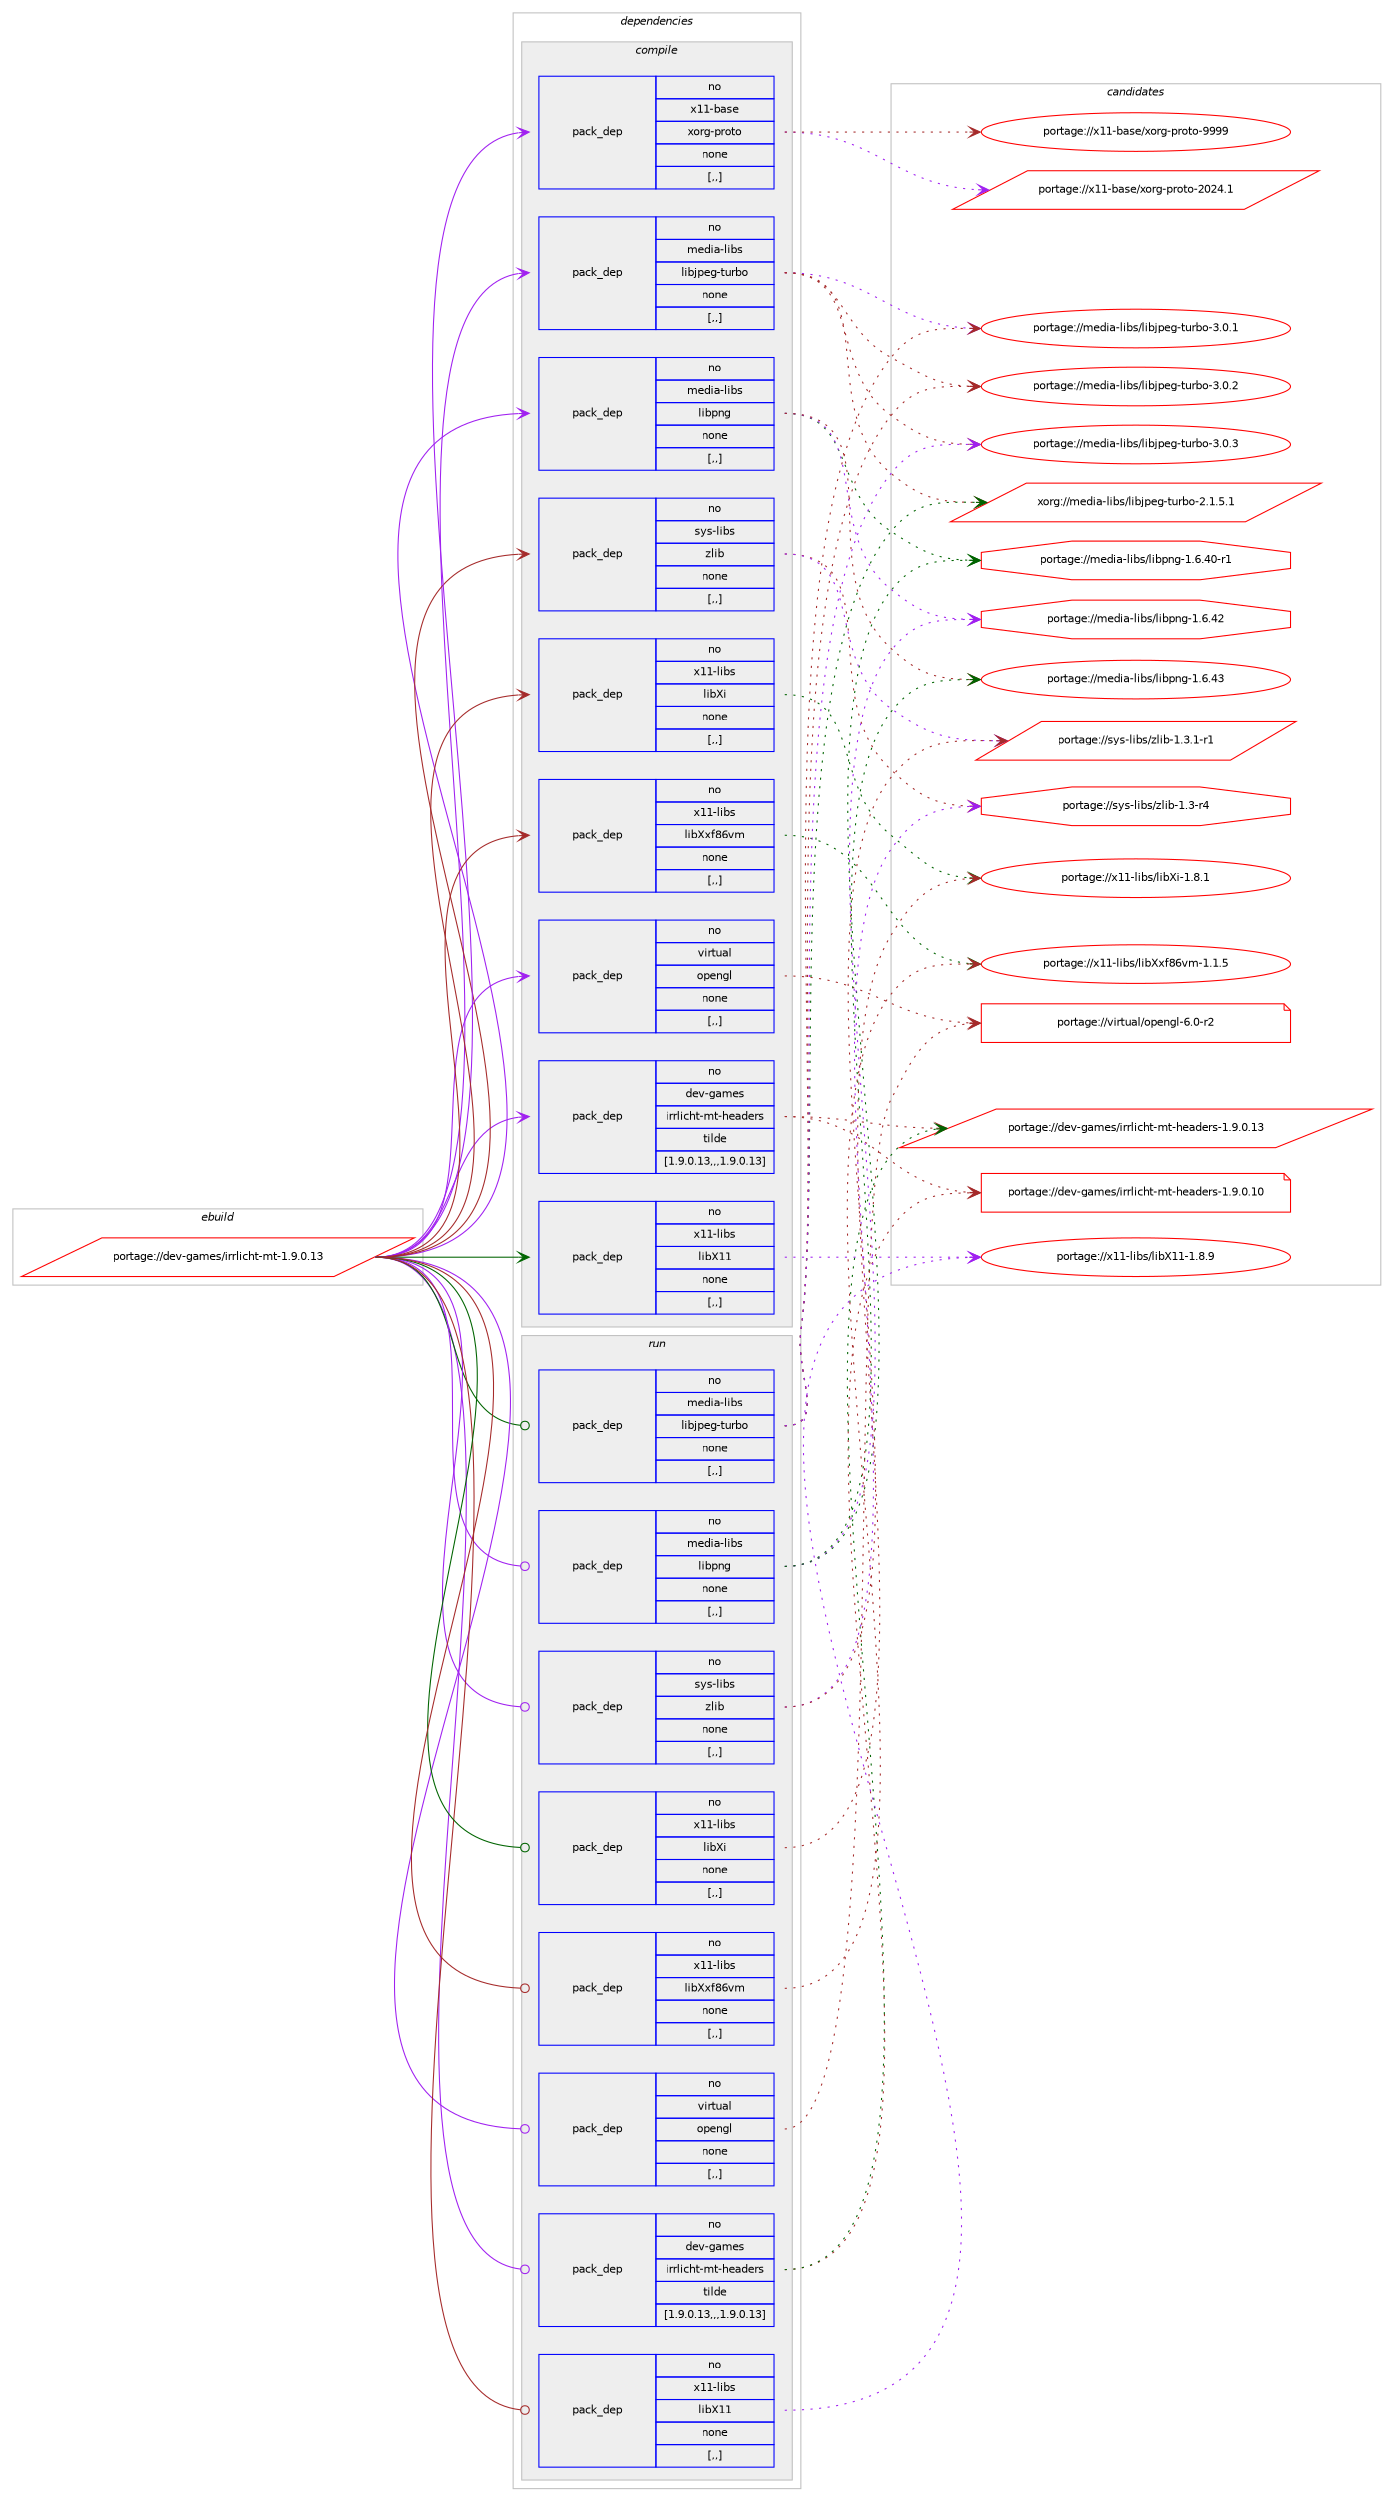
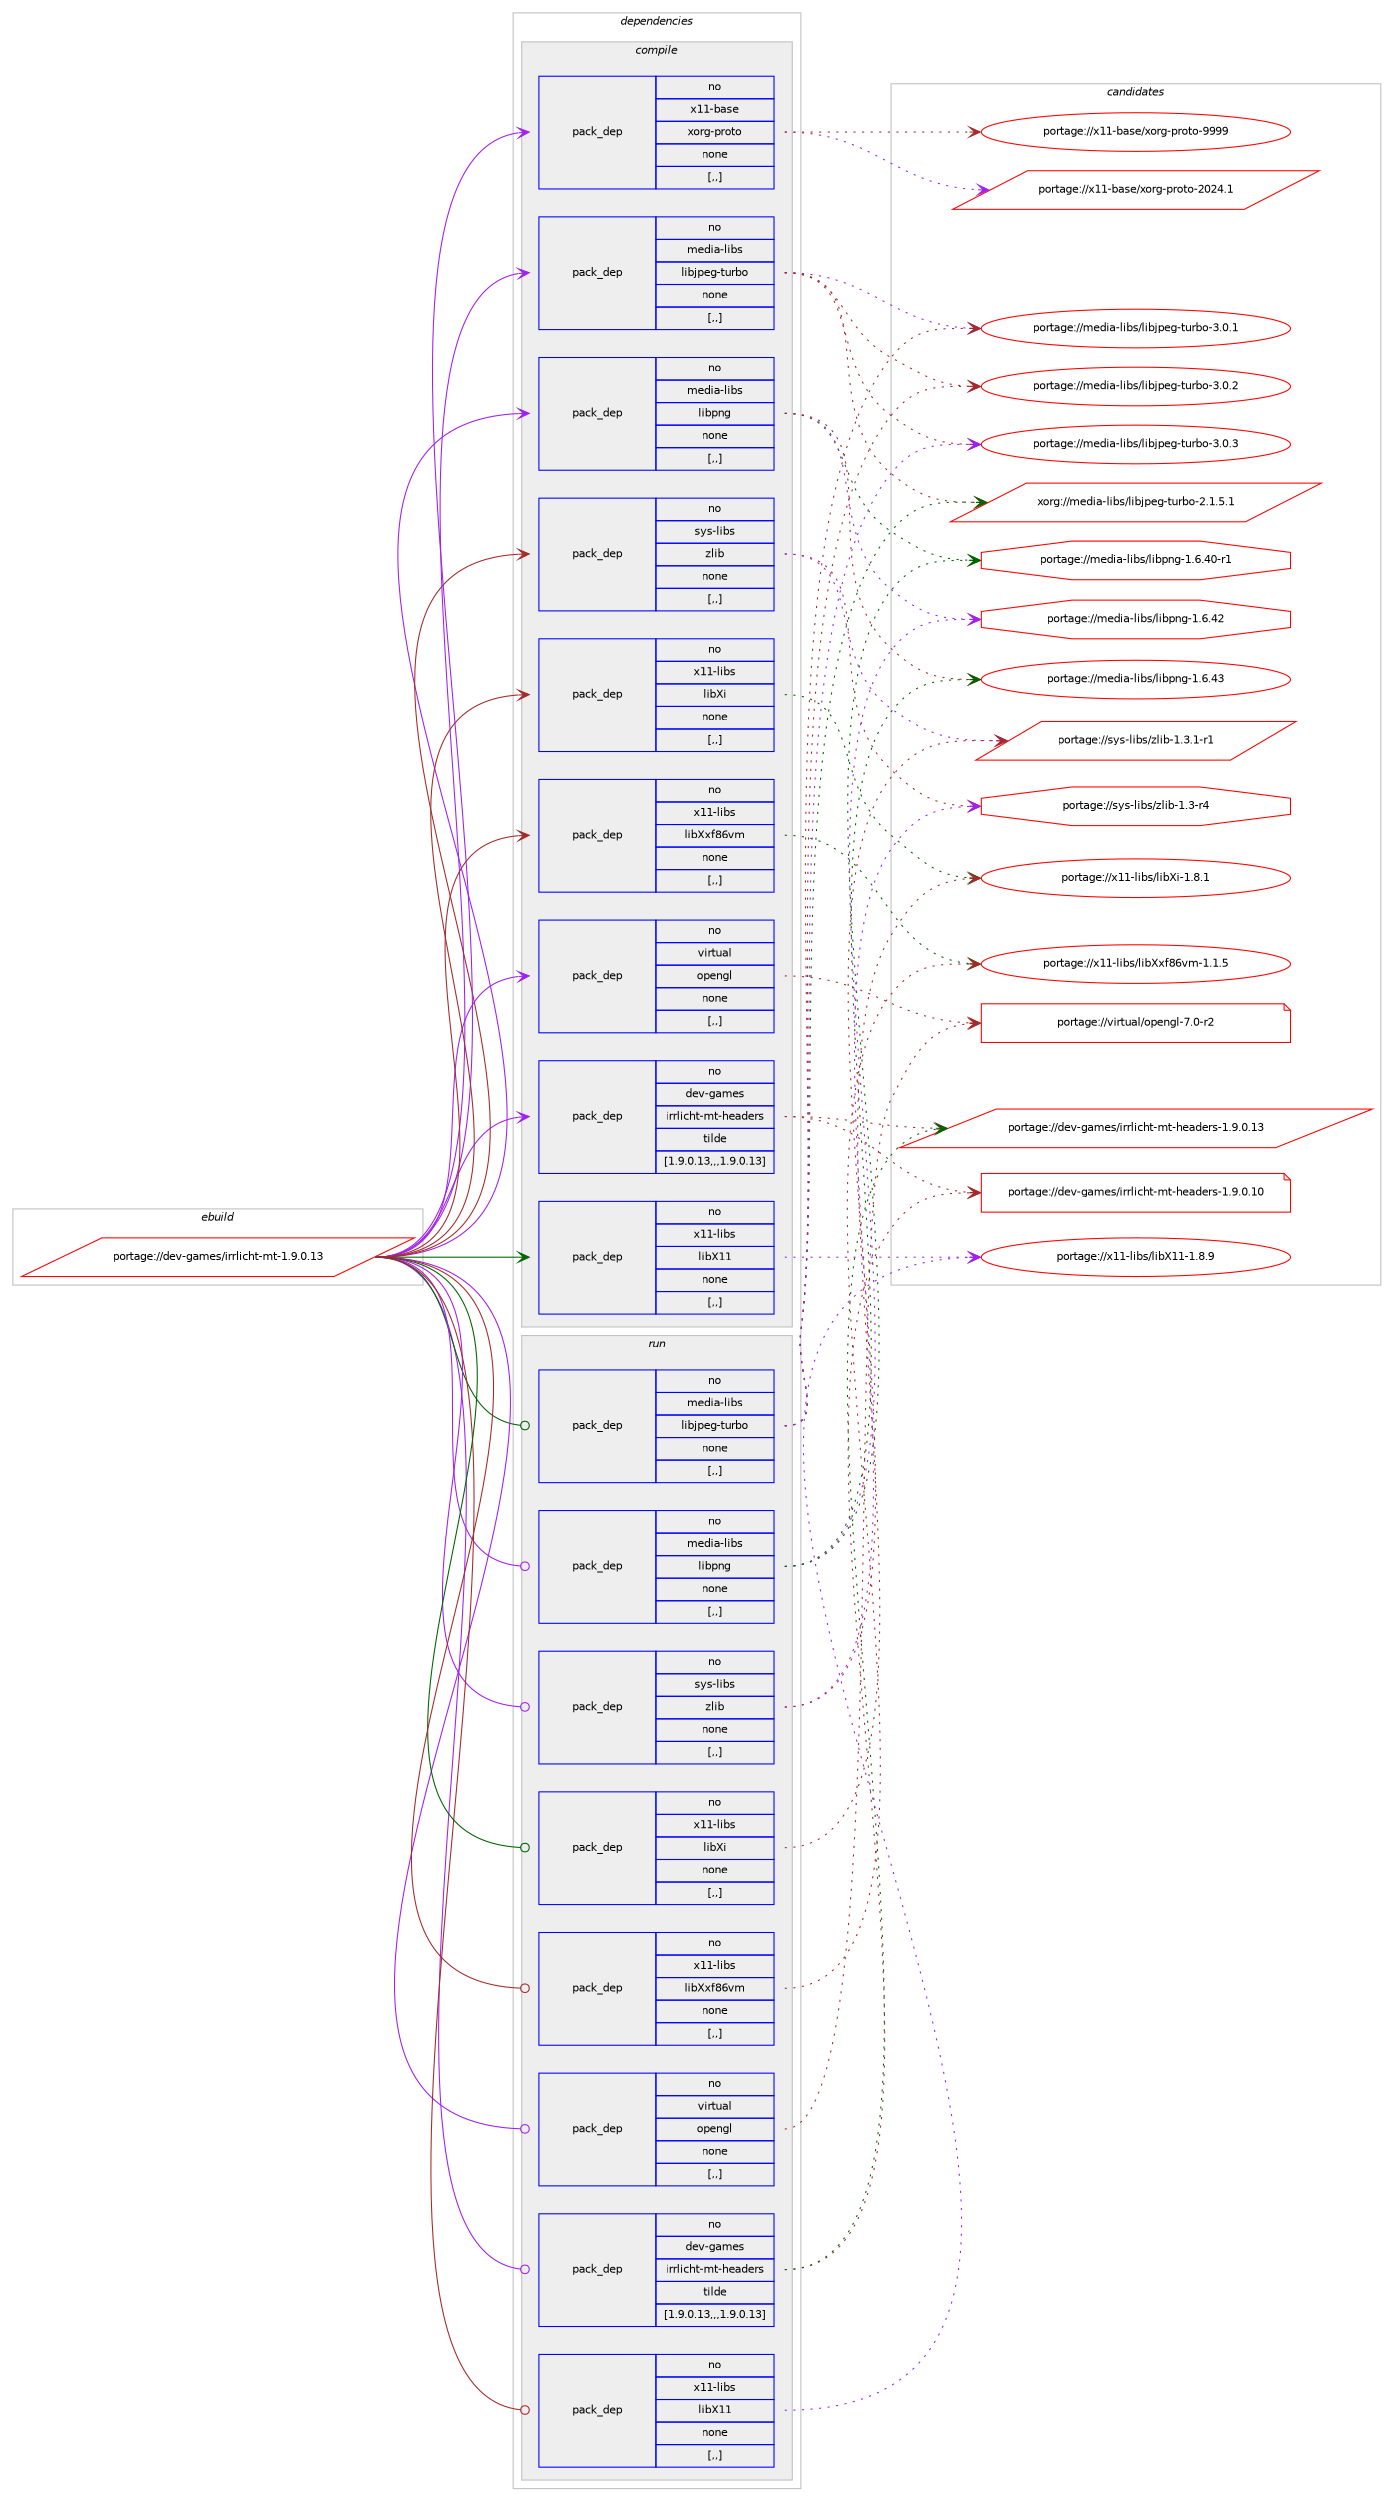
node "portage://virtual/opengl-6.0-r2": label "portage://virtual/opengl-6.0-r2" -> "portage://virtual/opengl-7.0-r2"
